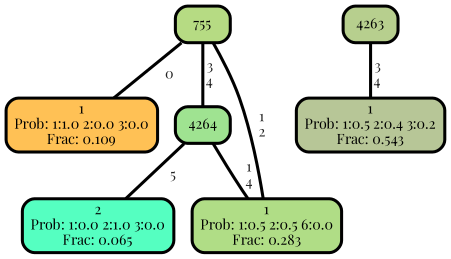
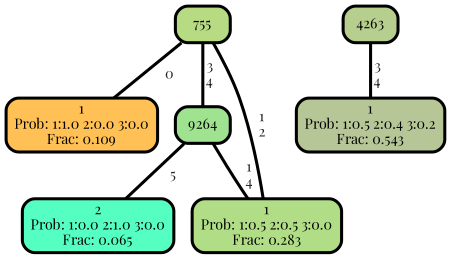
node "4264": label "4264" -> "9264"
node "1 Prob: 1:0.5 2:0.5 6:0.0 Frac: 0.283": label "1 Prob: 1:0.5 2:0.5 6:0.0 Frac: 0.283" -> "1 Prob: 1:0.5 2:0.5 3:0.0 Frac: 0.283"
